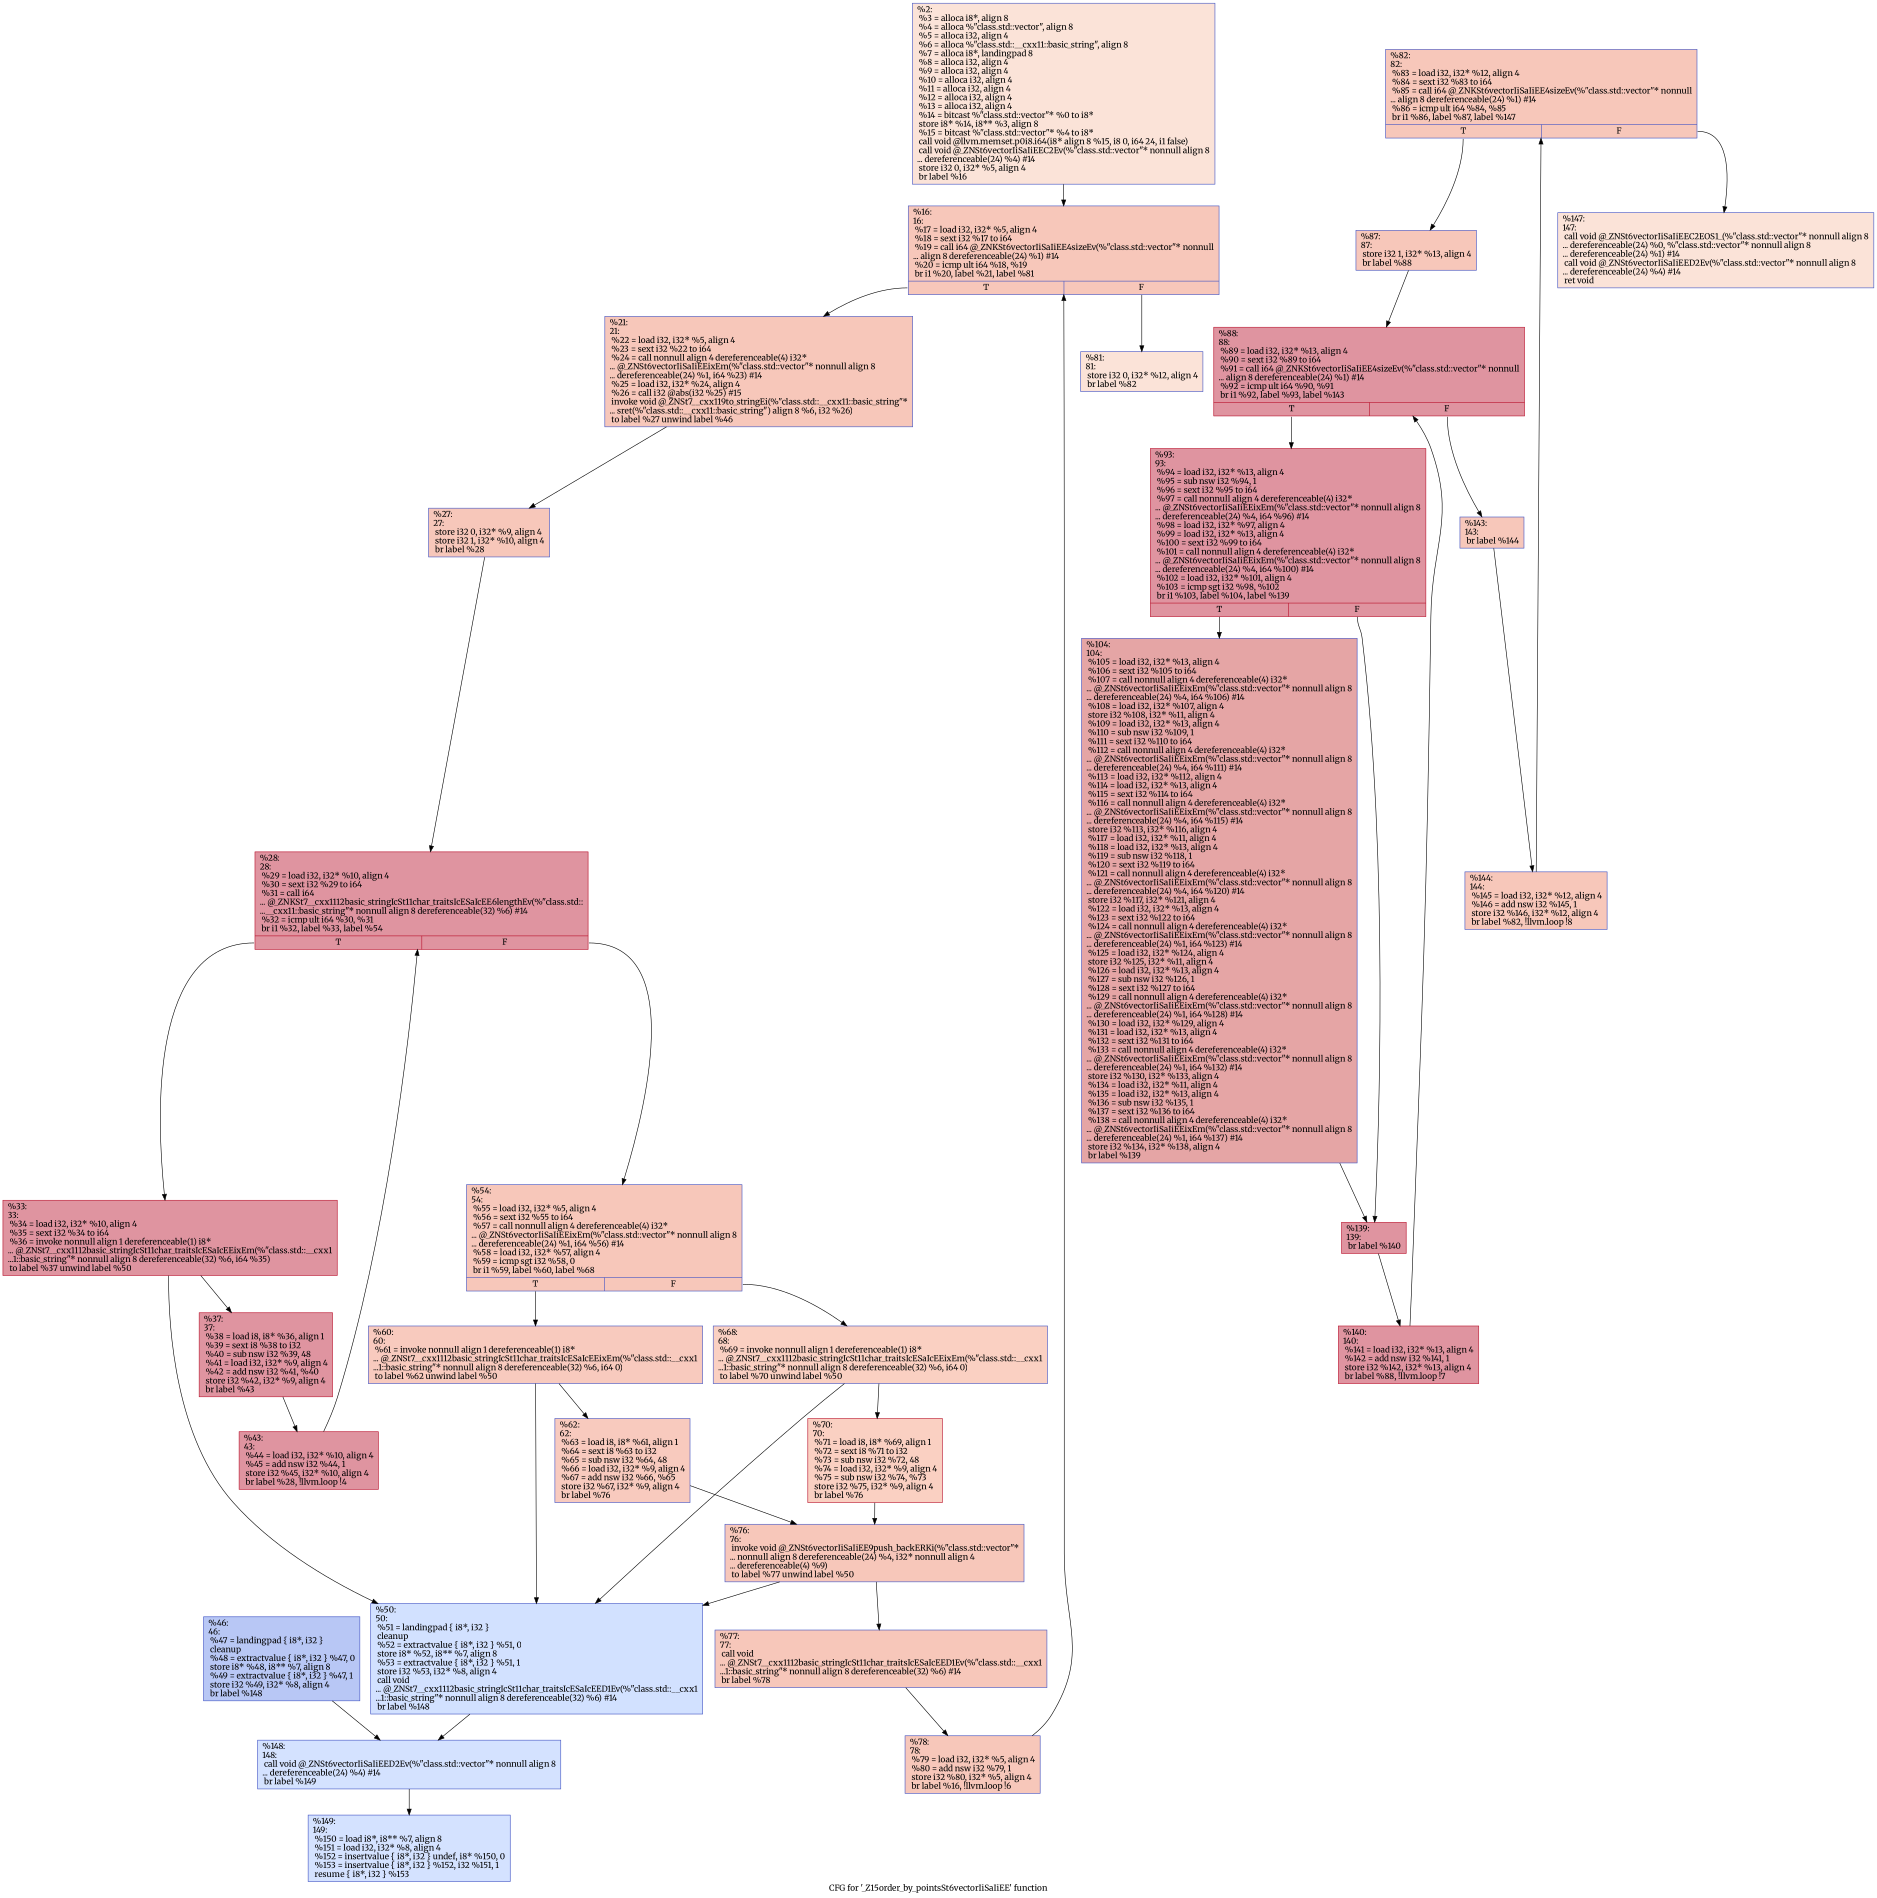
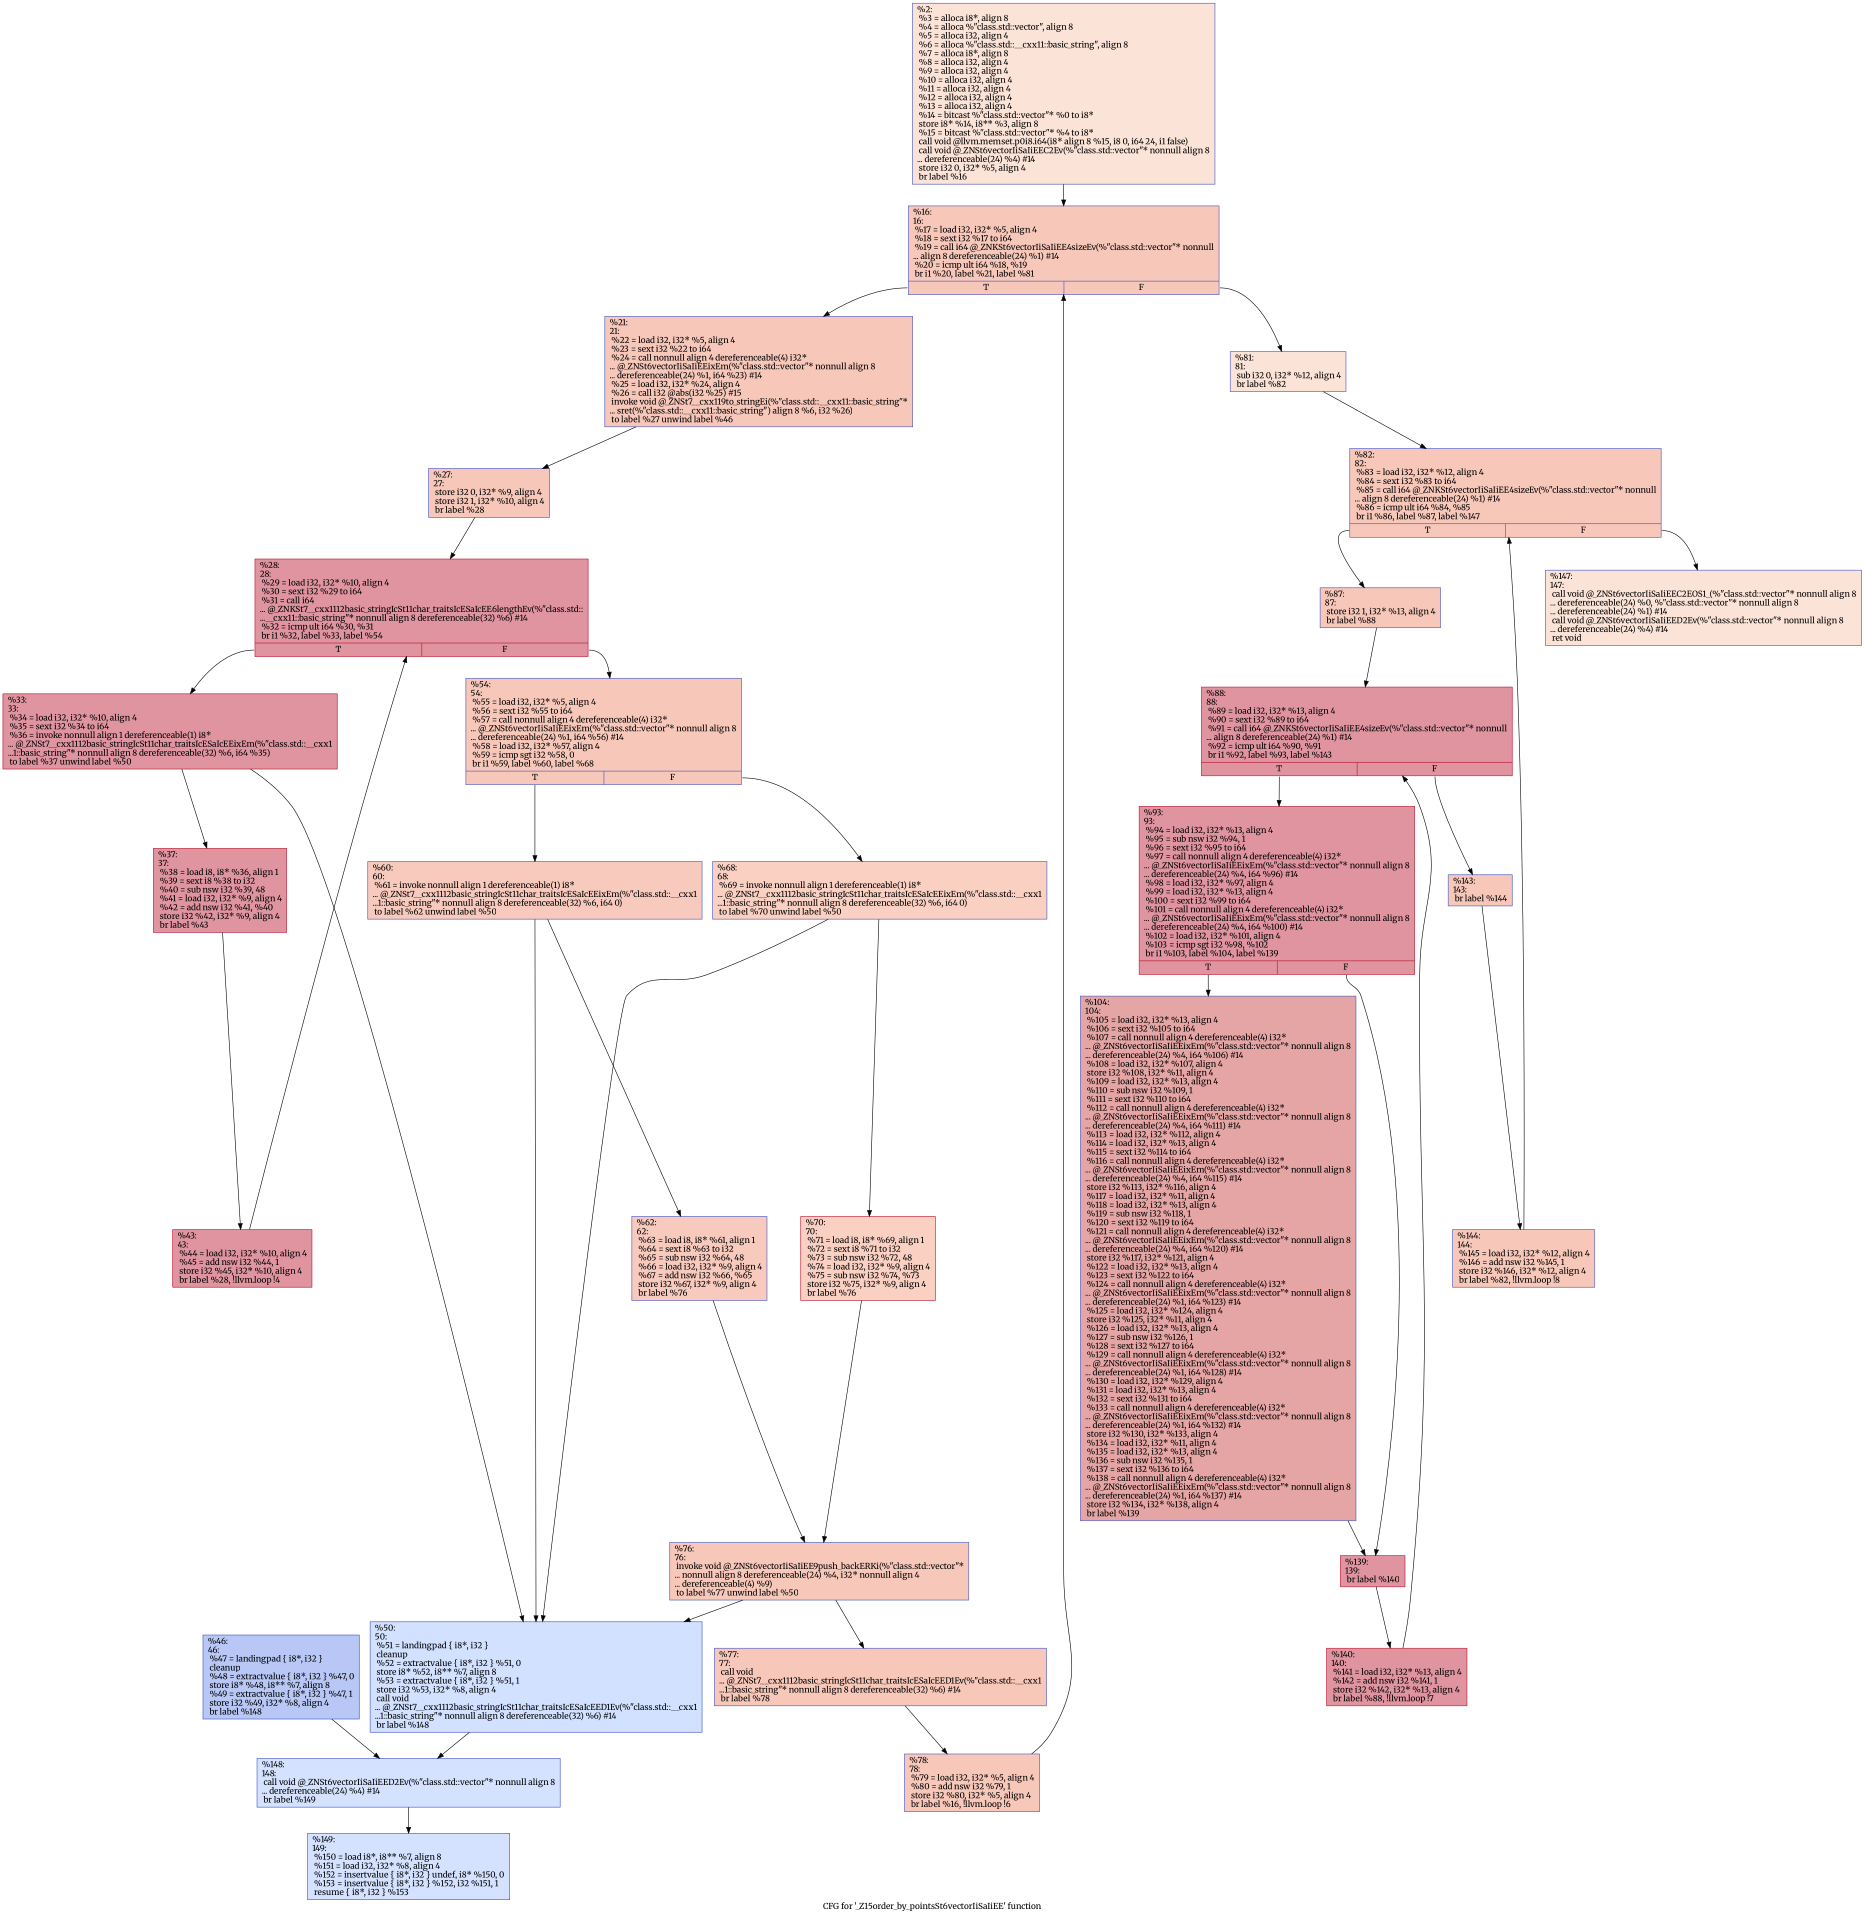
node "%2:": text "%7 = alloca i8*, landingpad 8" -> "%7 = alloca i8*, align 8"
node "%81:": text "store i32 0, i32* %12, align 4" -> "sub i32 0, i32* %12, align 4"
edge "%81:" -> "%82:": added
